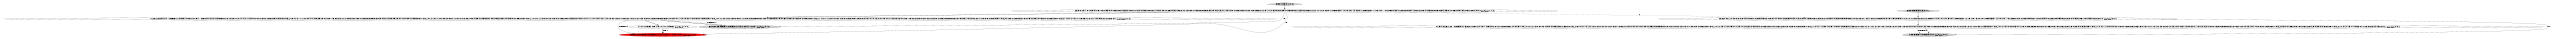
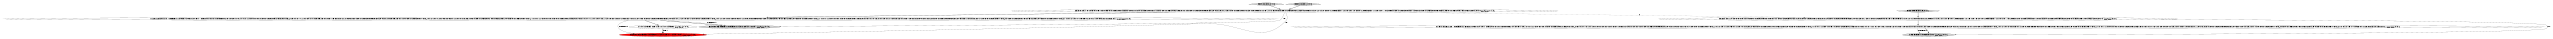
node "testTopNUnionQuery['0', '1', '0']": added
